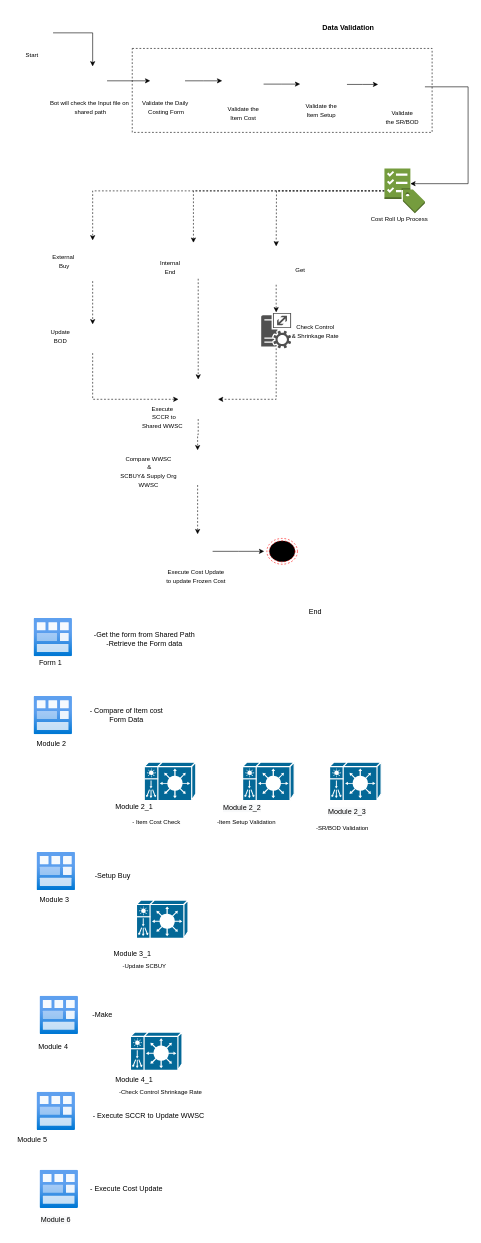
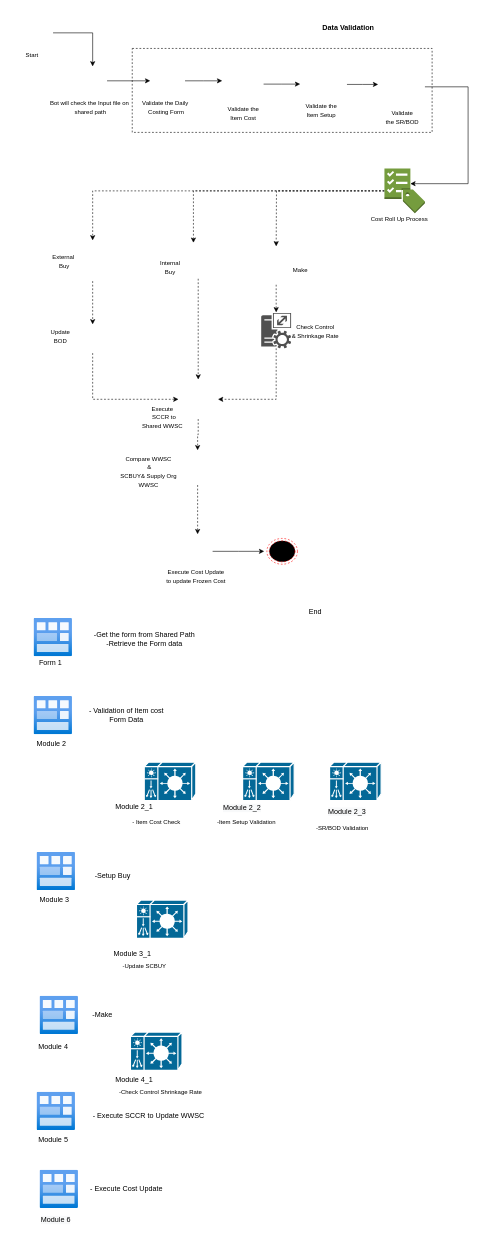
node "Internal End": label "Internal End" -> "Internal Buy"
node "Get": label "Get" -> "Make"
node "- Compare of Item cost Form Data": label "- Compare of Item cost Form Data" -> "- Validation of Item cost Form Data"
node "Module 5": moved (32, 1140) -> (53, 1140)
